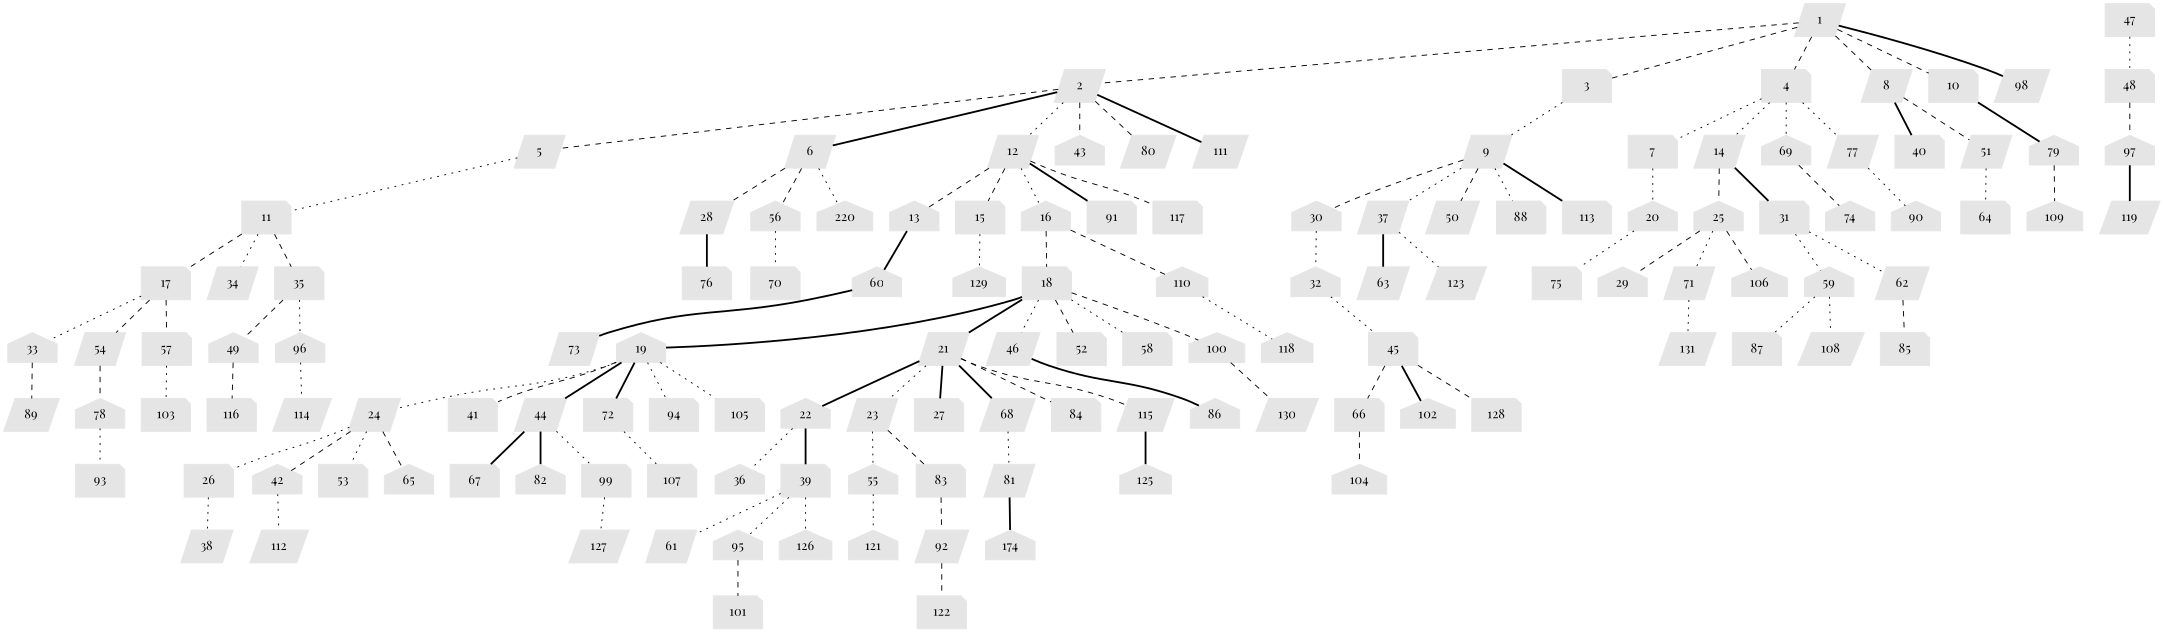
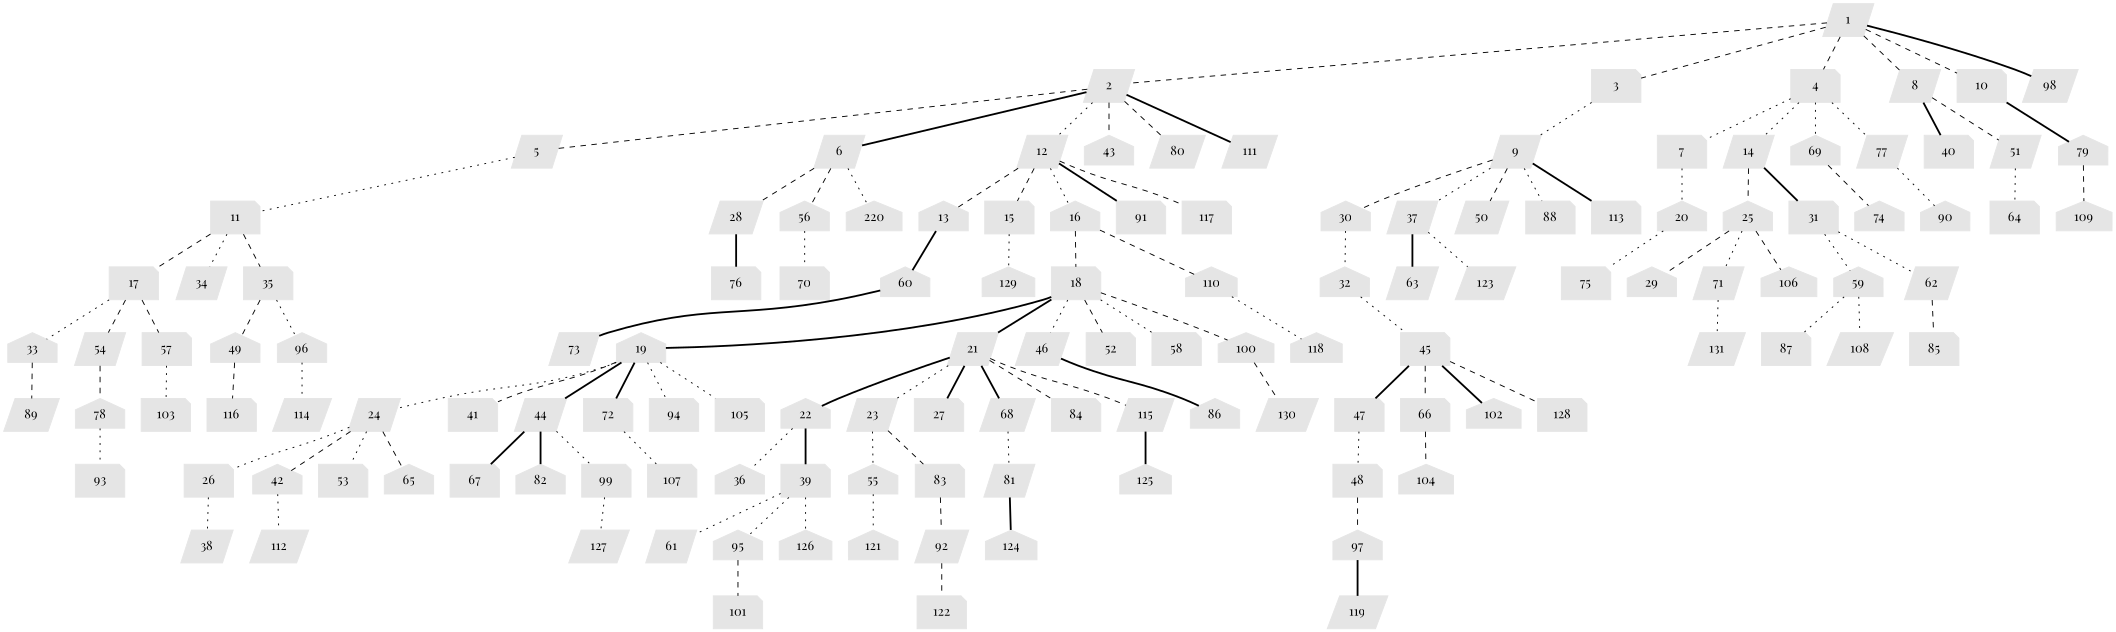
edge "45" -- "47": added
node "174": label "174" -> "124"
